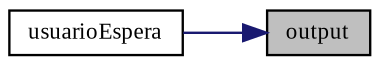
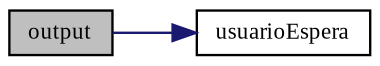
edge "usuarioEspera" -> "output": reversed
